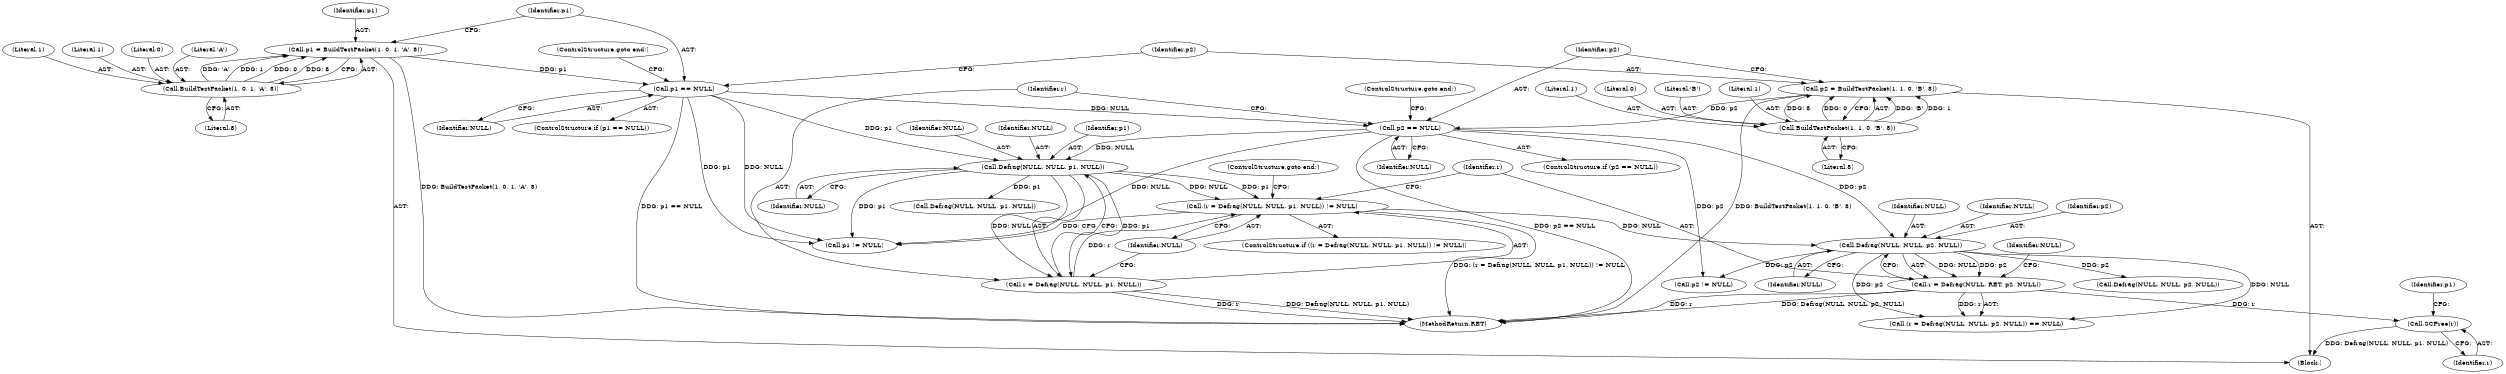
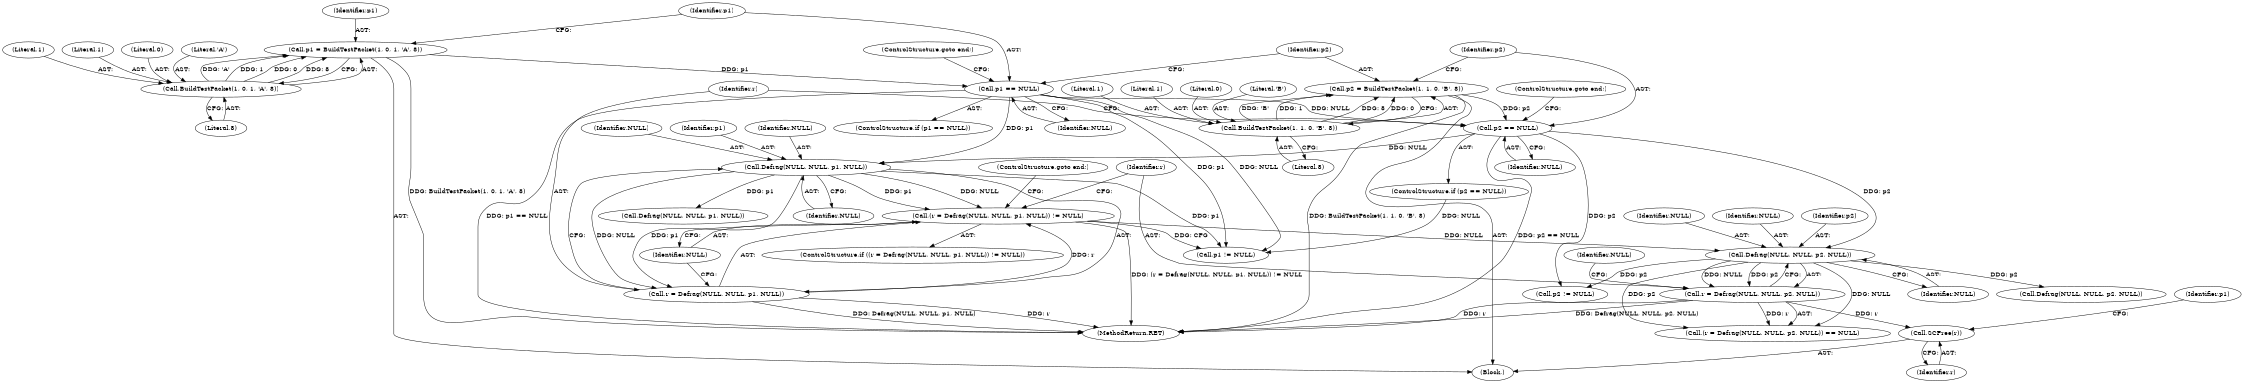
edge "(Call,p2 == NULL)" -> "(Call,p1 != NULL)": now "(ControlStructure,if (p2 == NULL))" -> "(Call,p1 != NULL)"
node "(Call,r = Defrag(NULL, RET, p2, NULL))": label "(Call,r = Defrag(NULL, RET, p2, NULL))" -> "(Call,r = Defrag(NULL, NULL, p2, NULL))"
edge "(Call,SCFree(r))" -> "(Block,)": label "DDG: Defrag(NULL, NULL, p1, NULL)" -> "AST: "
